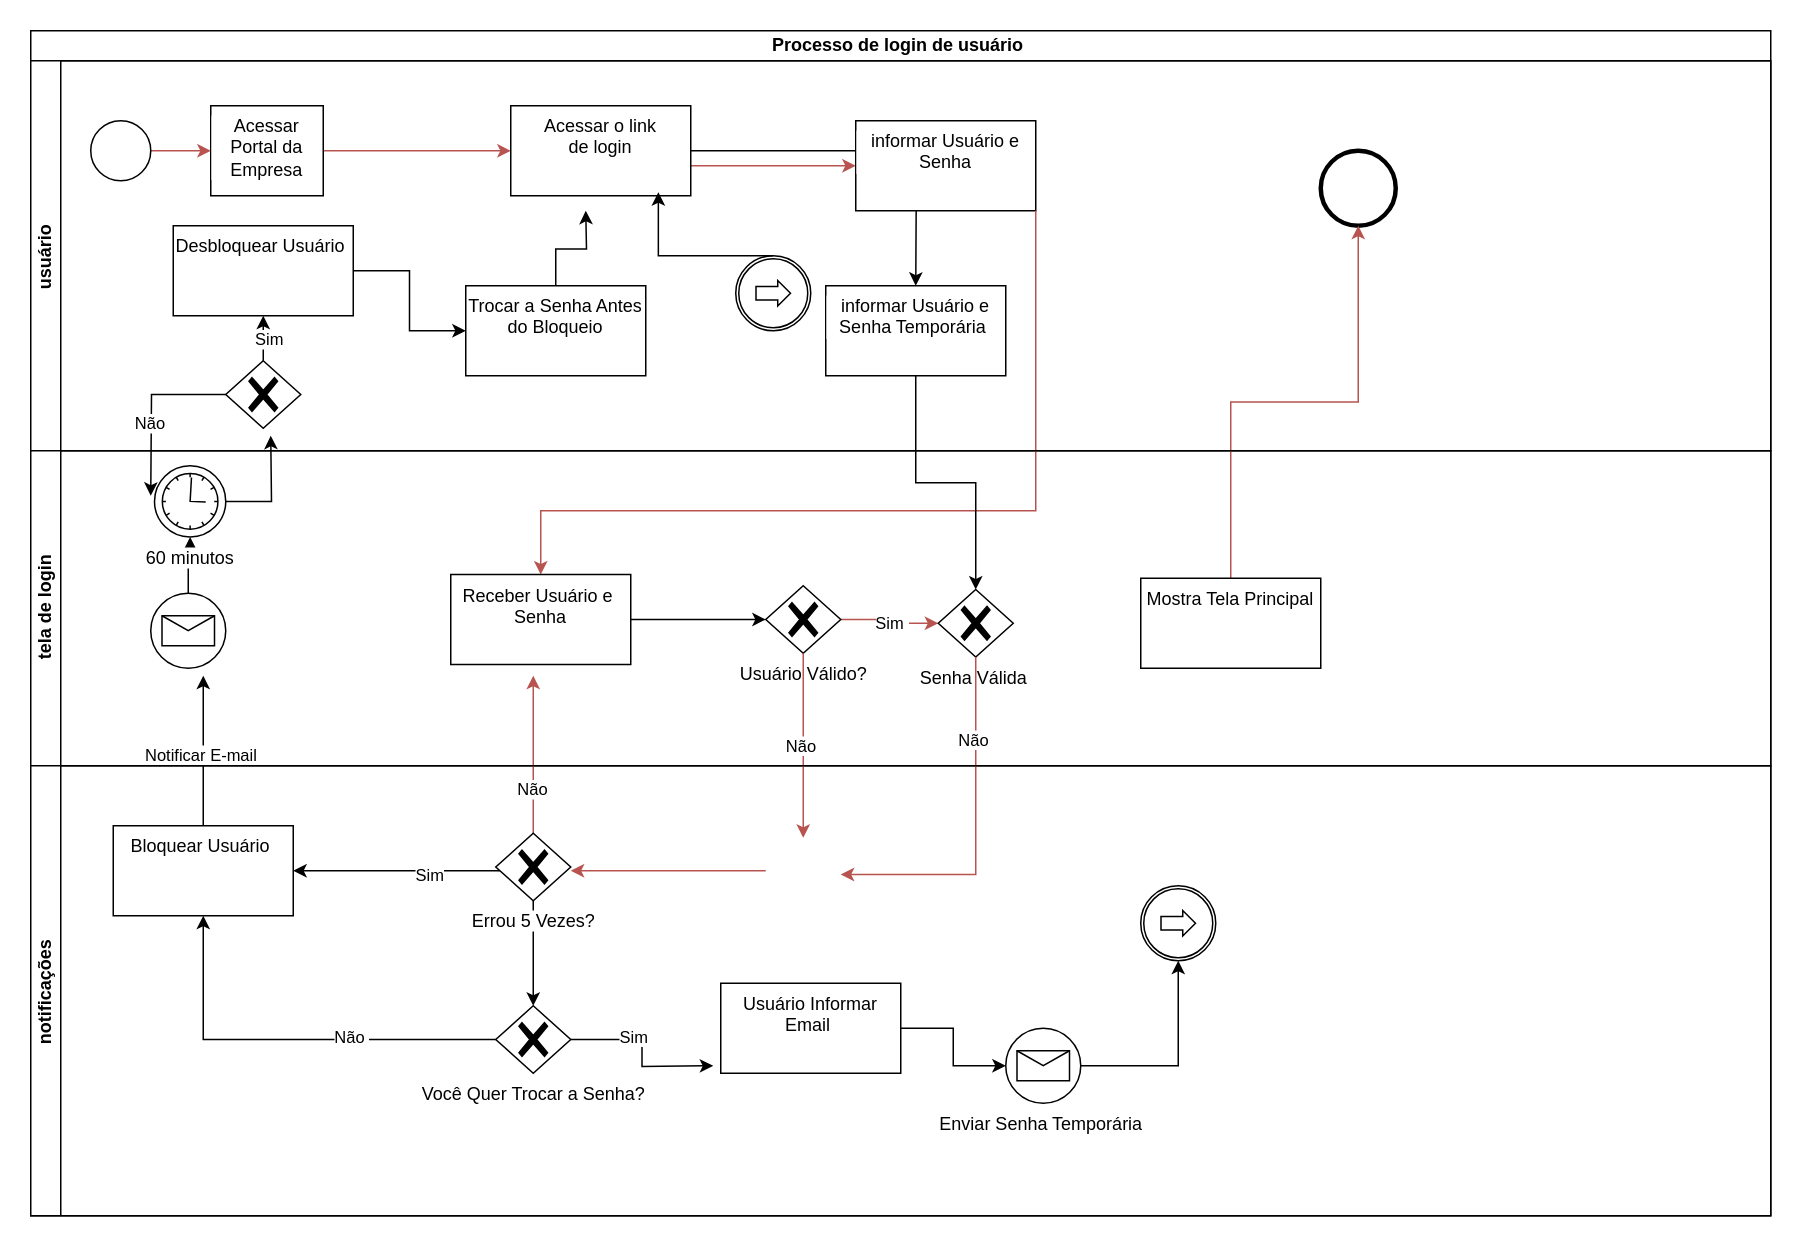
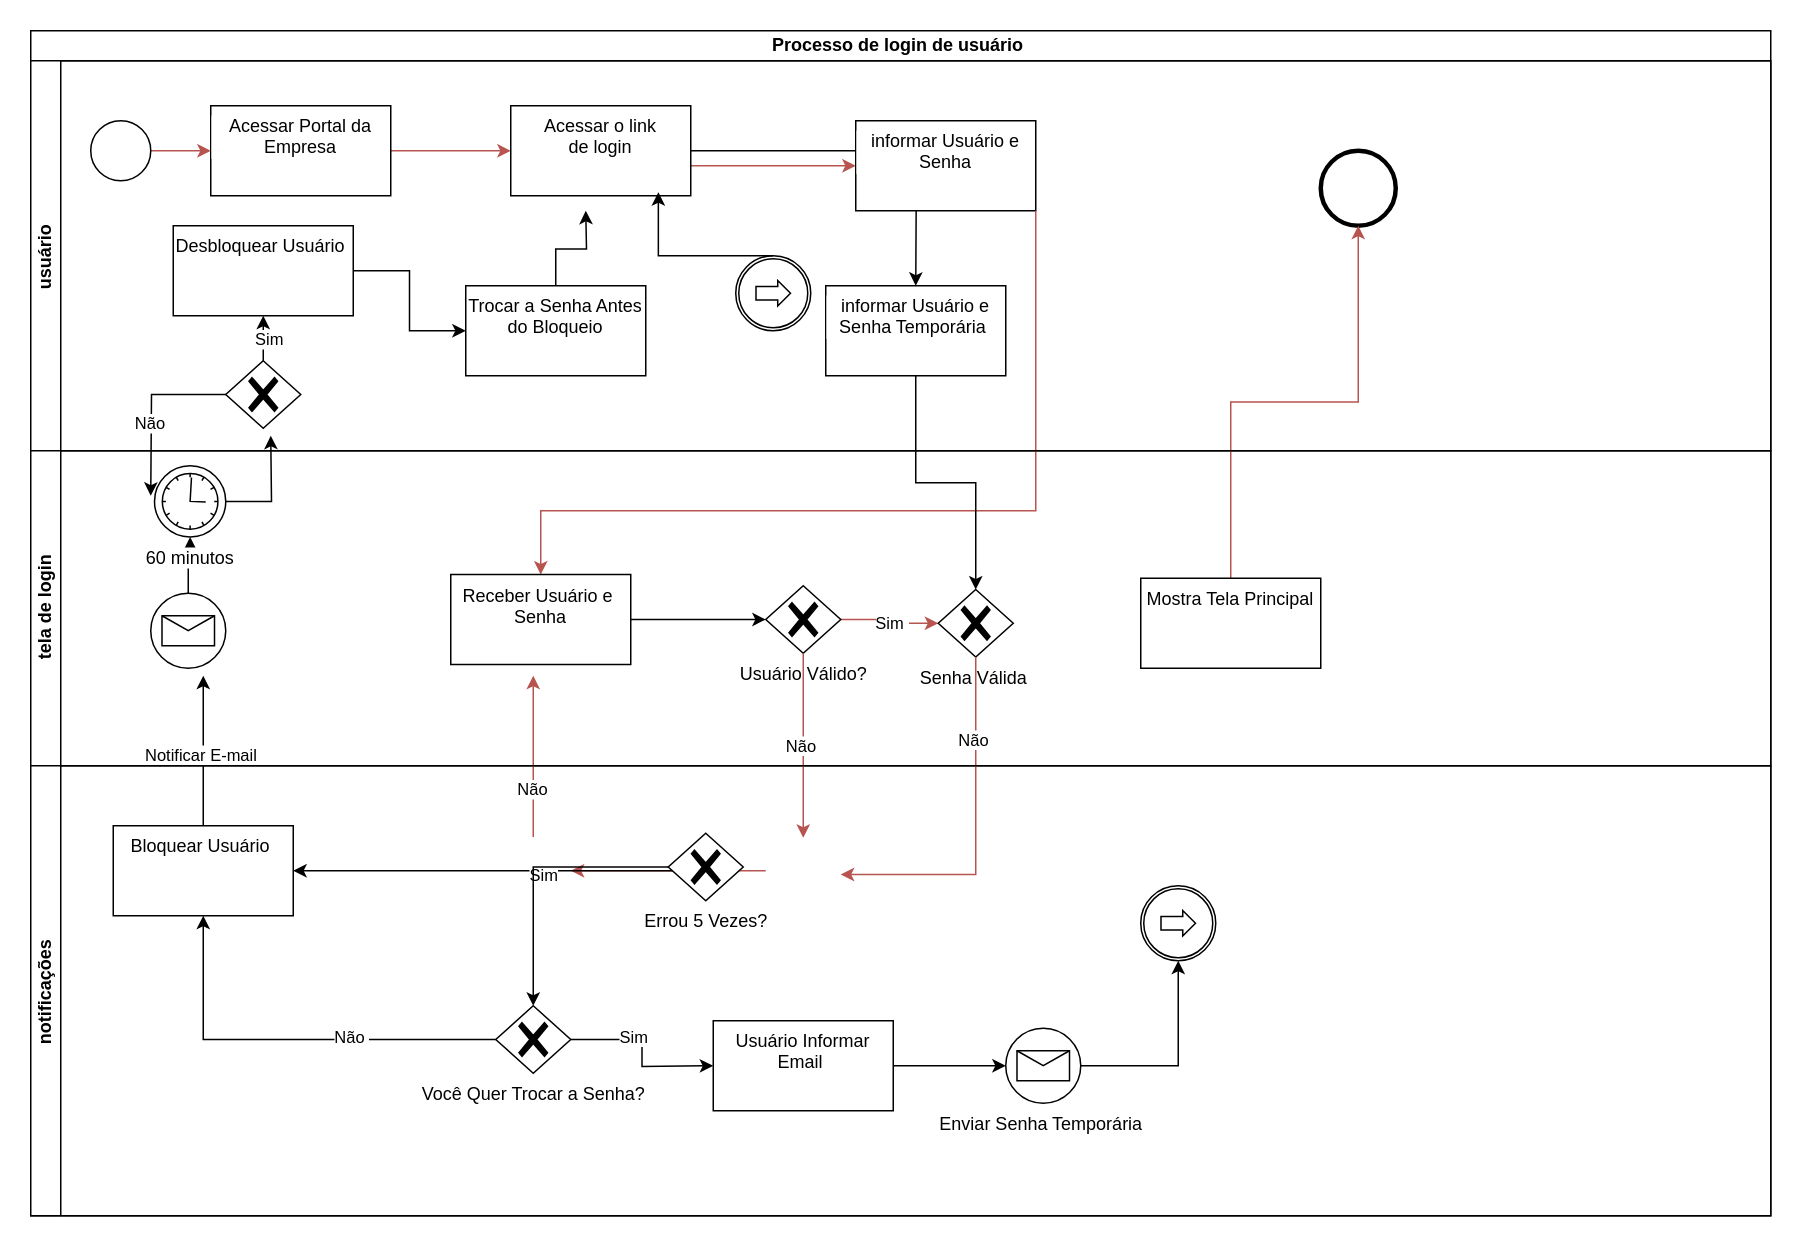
node "Acessar Portal da Empresa": size 113x90 -> 180x90
node "Errou 5 Vezes?": moved (533, 867) -> (706, 867)
node "Usuário Informar Email": moved (811, 1028) -> (803, 1066)
